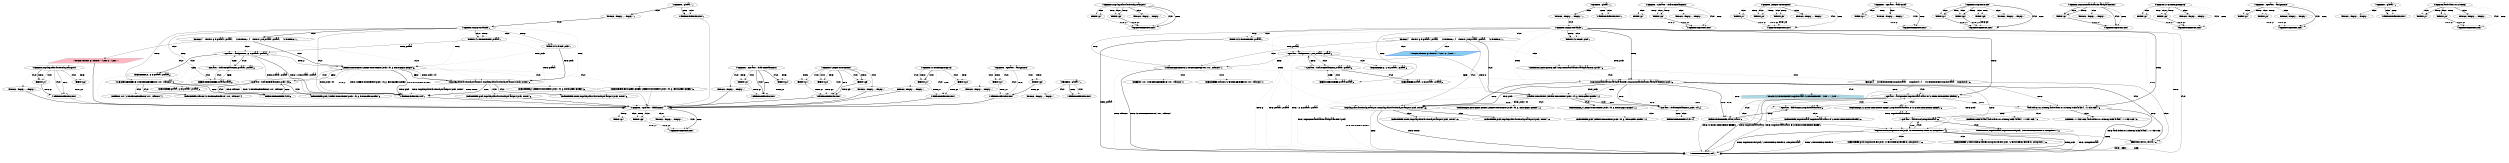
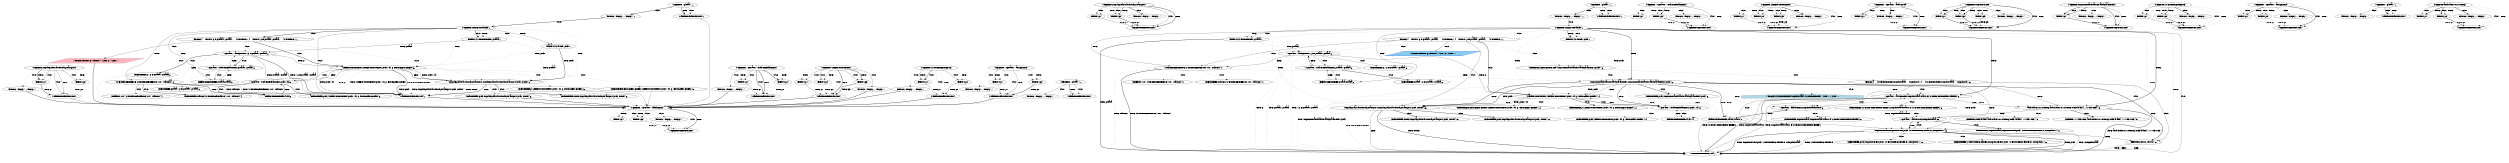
node "(IDENTIFIER,p_cb,smp_command_has_invalid_parameters(p_cb))": added
edge "(<operator>.fieldAccess,smp_int_data.status)" -> "(FIELD_IDENTIFIER,status,status)": now "(<operator>.fieldAccess,smp_int_data.status)" -> "(<operator>.addressOf,&smp_int_data)"
